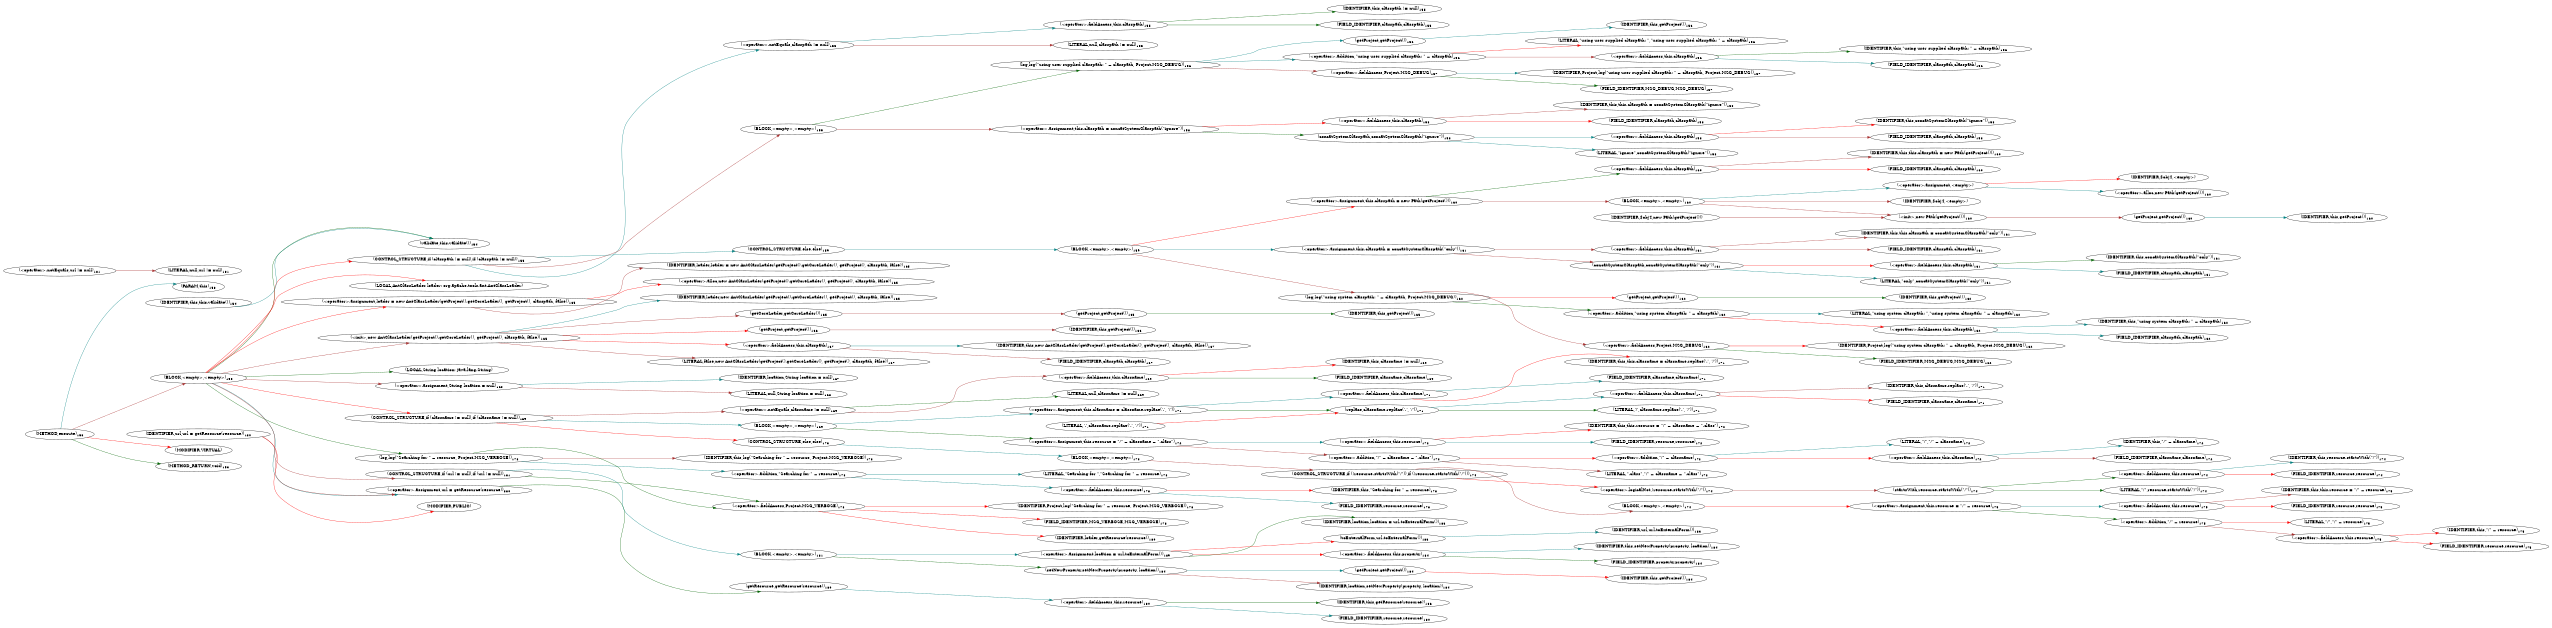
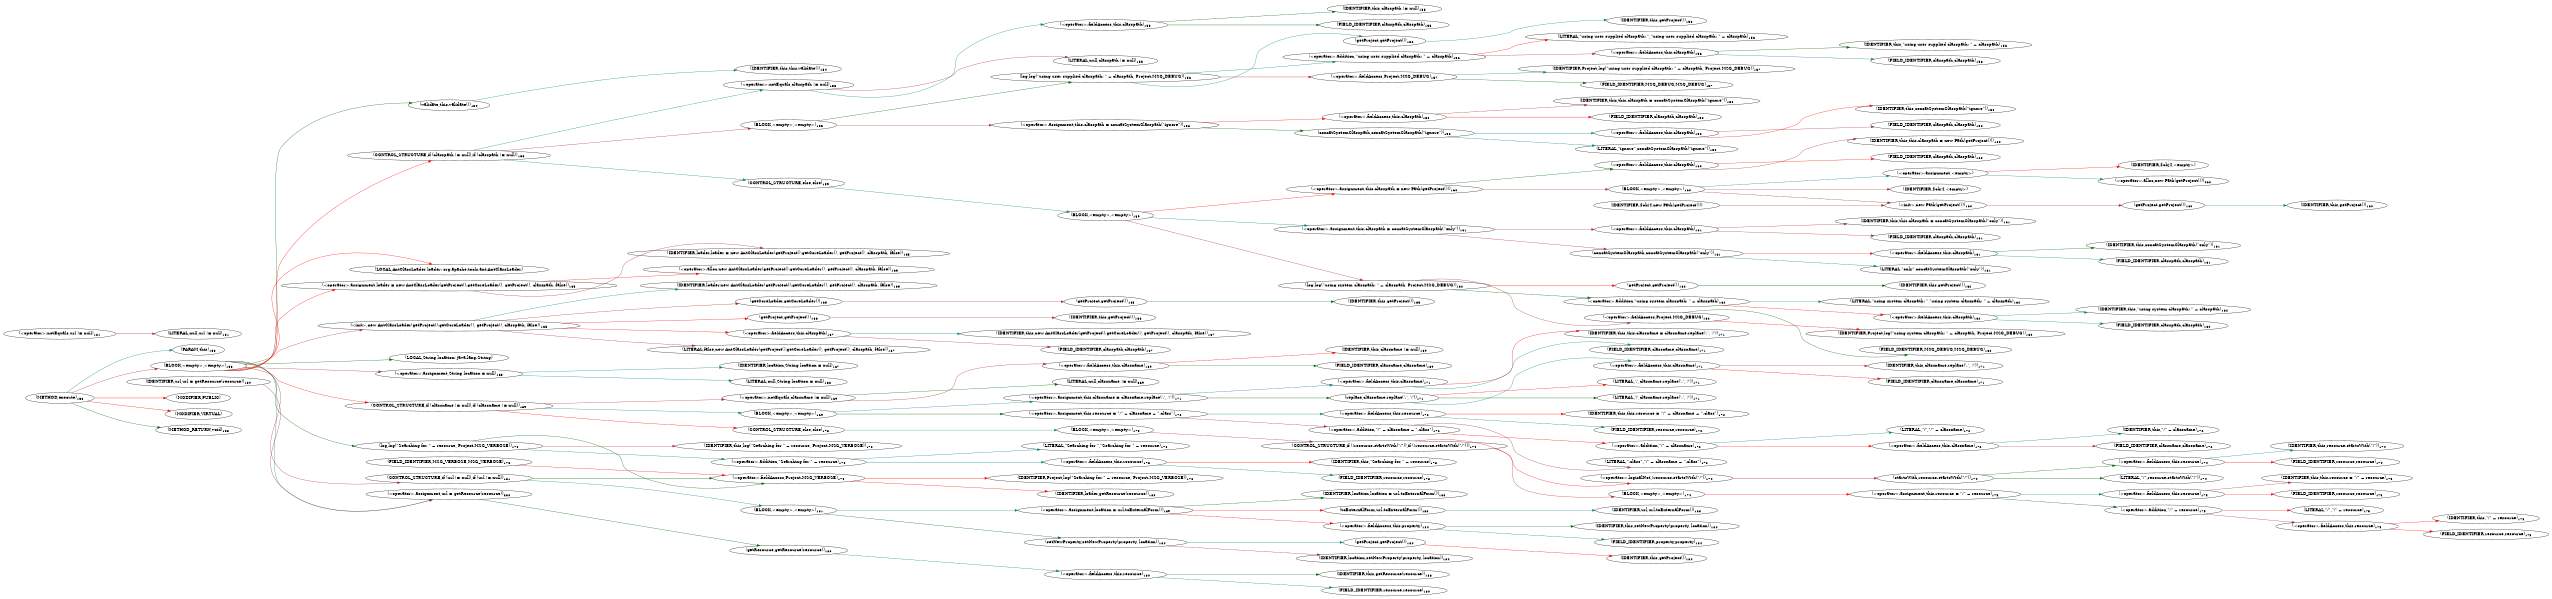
node "(<operator>.alloc,new Path(getProject()))": text "160" -> "460"
edge "(IDENTIFIER,this,this.validate())" -> "(validate,this.validate())": reversed
edge "(<operator>.assignment,String location = null)" -> "(LITERAL,null,String location = null)": color brown -> teal
edge "(LITERAL,'.',classname.replace('.', '/'))" -> "(replace,classname.replace('.', '/'))": reversed
edge "(<operator>.fieldAccess,Project.MSG_VERBOSE)" -> "(FIELD_IDENTIFIER,MSG_VERBOSE,MSG_VERBOSE)": reversed
edge "(IDENTIFIER,url,url = getResource(resource))" -> "(MODIFIER,PUBLIC)": now "(METHOD,execute)" -> "(MODIFIER,PUBLIC)"
edge "(<operator>.fieldAccess,this.property)" -> "(IDENTIFIER,this,setNewProperty(property, location))": color teal -> darkgreen
edge "(<operator>.fieldAccess,this.property)" -> "(FIELD_IDENTIFIER,property,property)": color darkgreen -> teal
